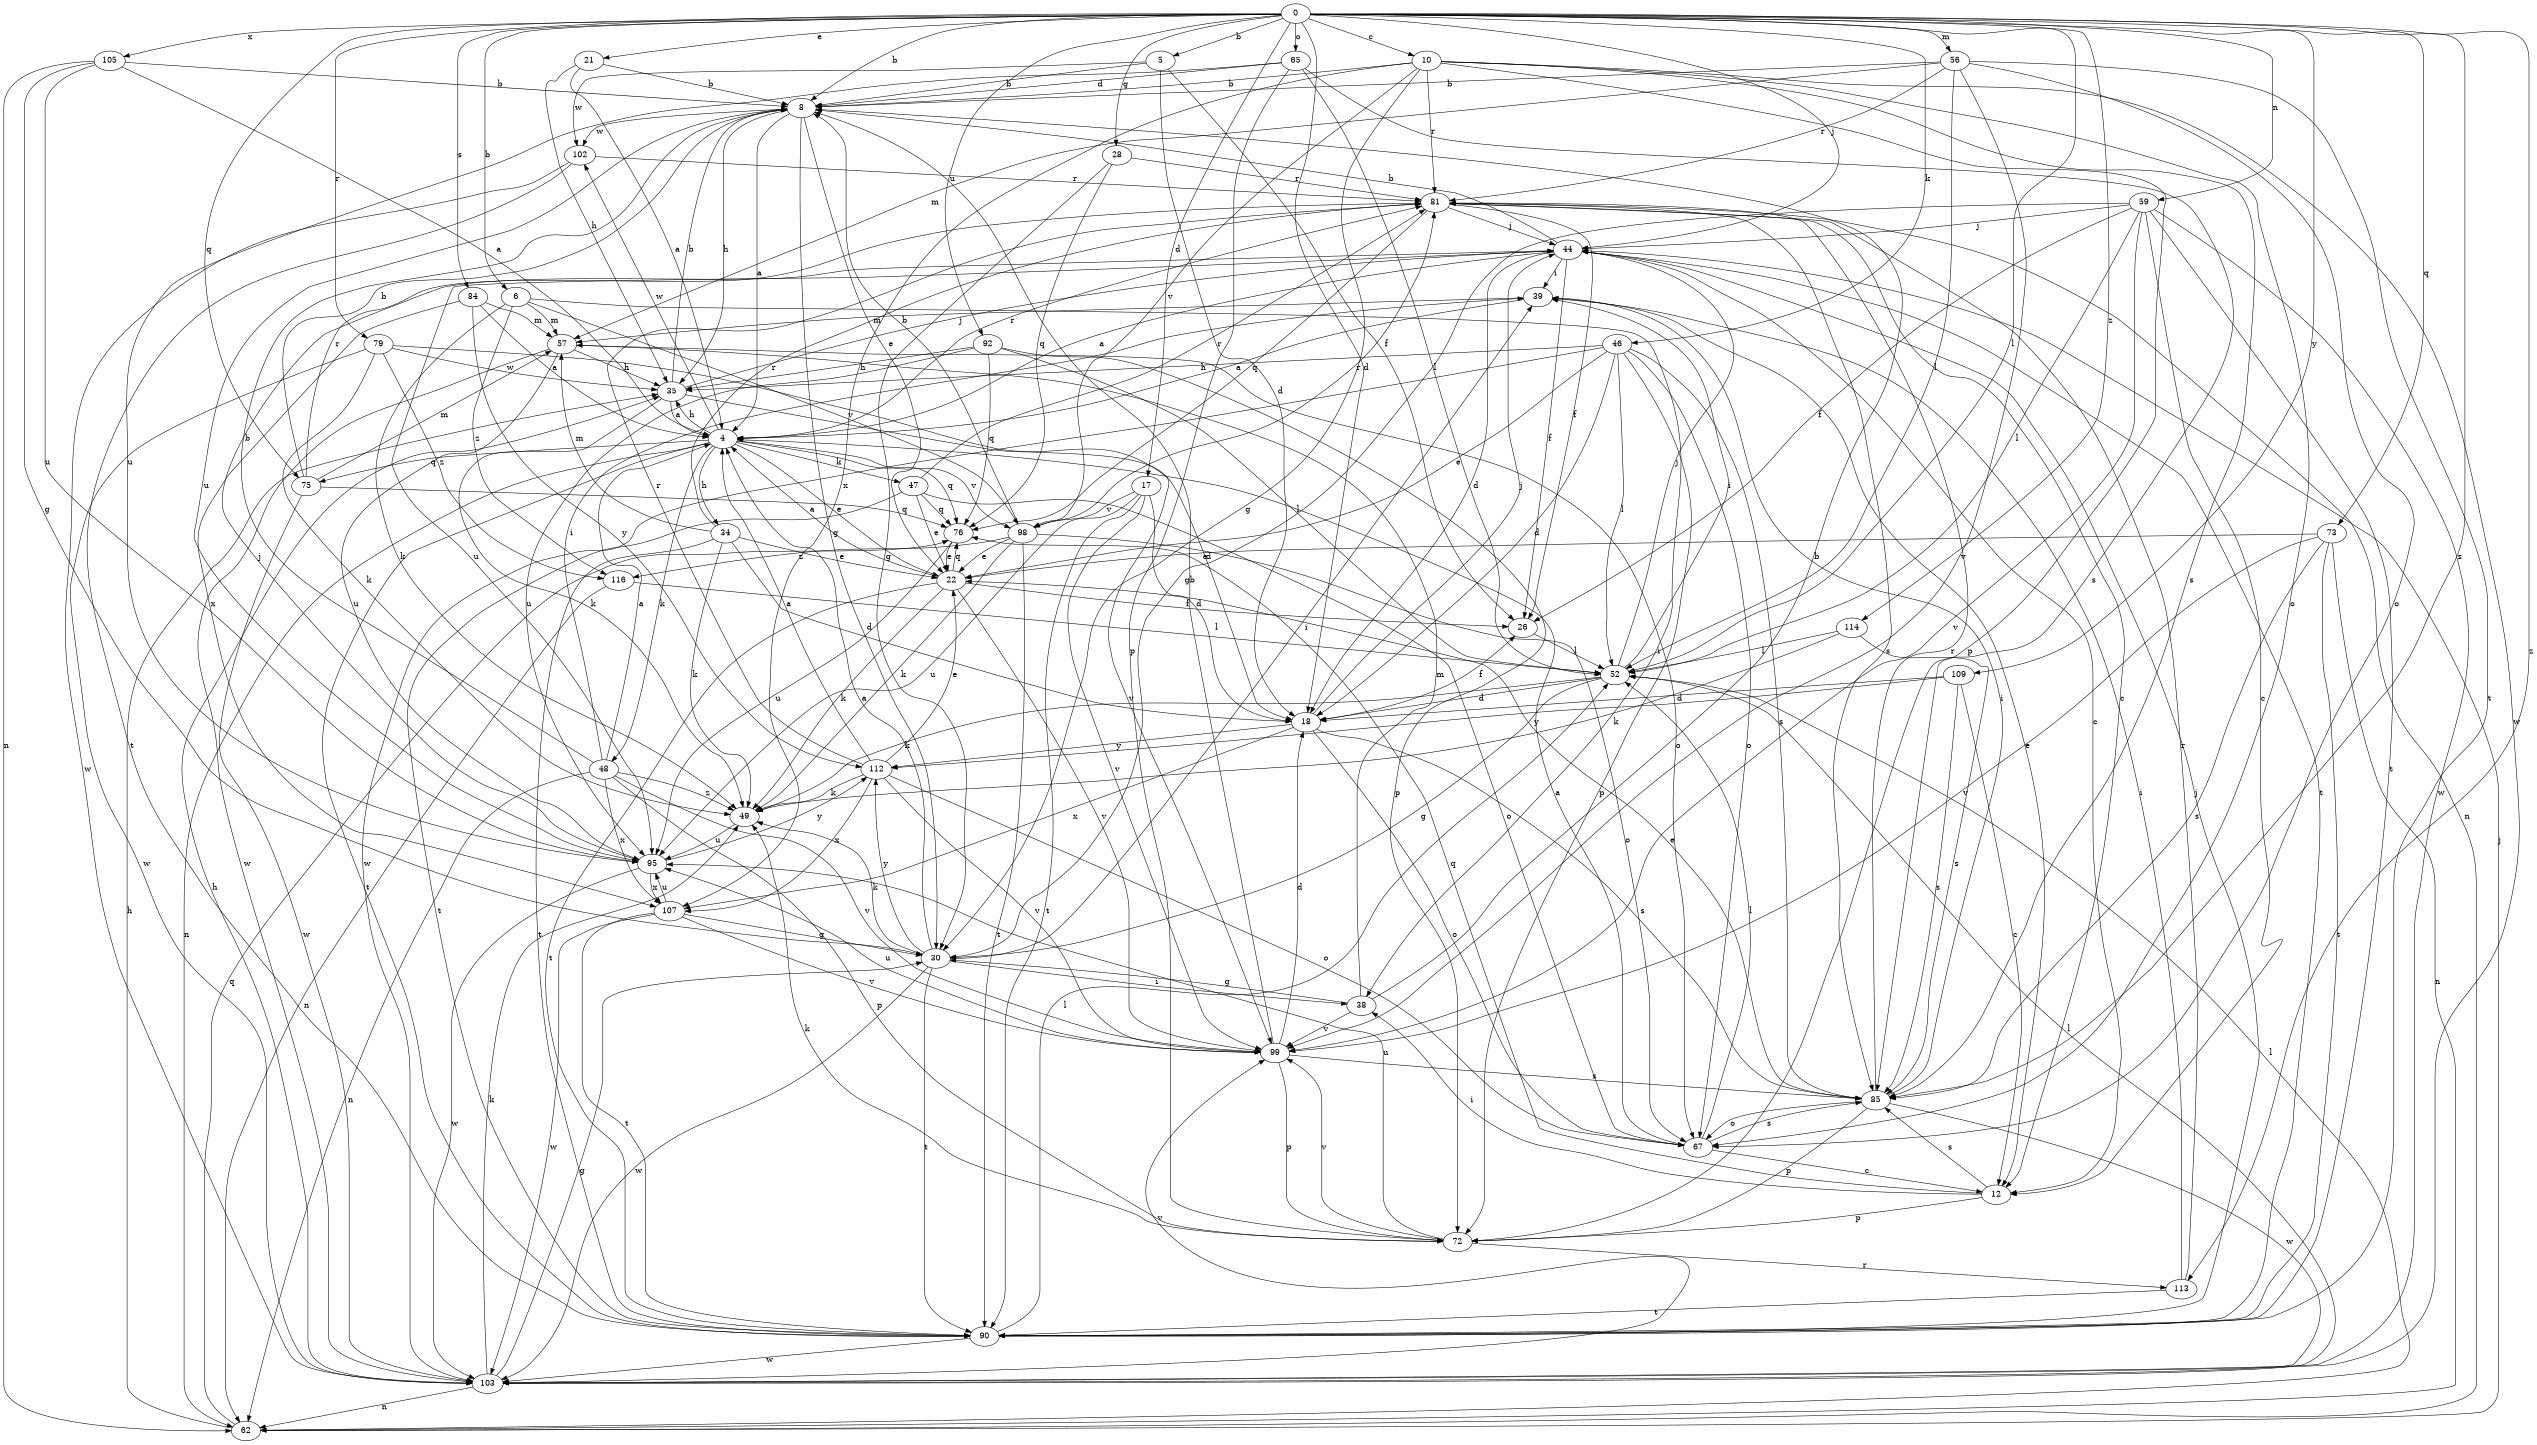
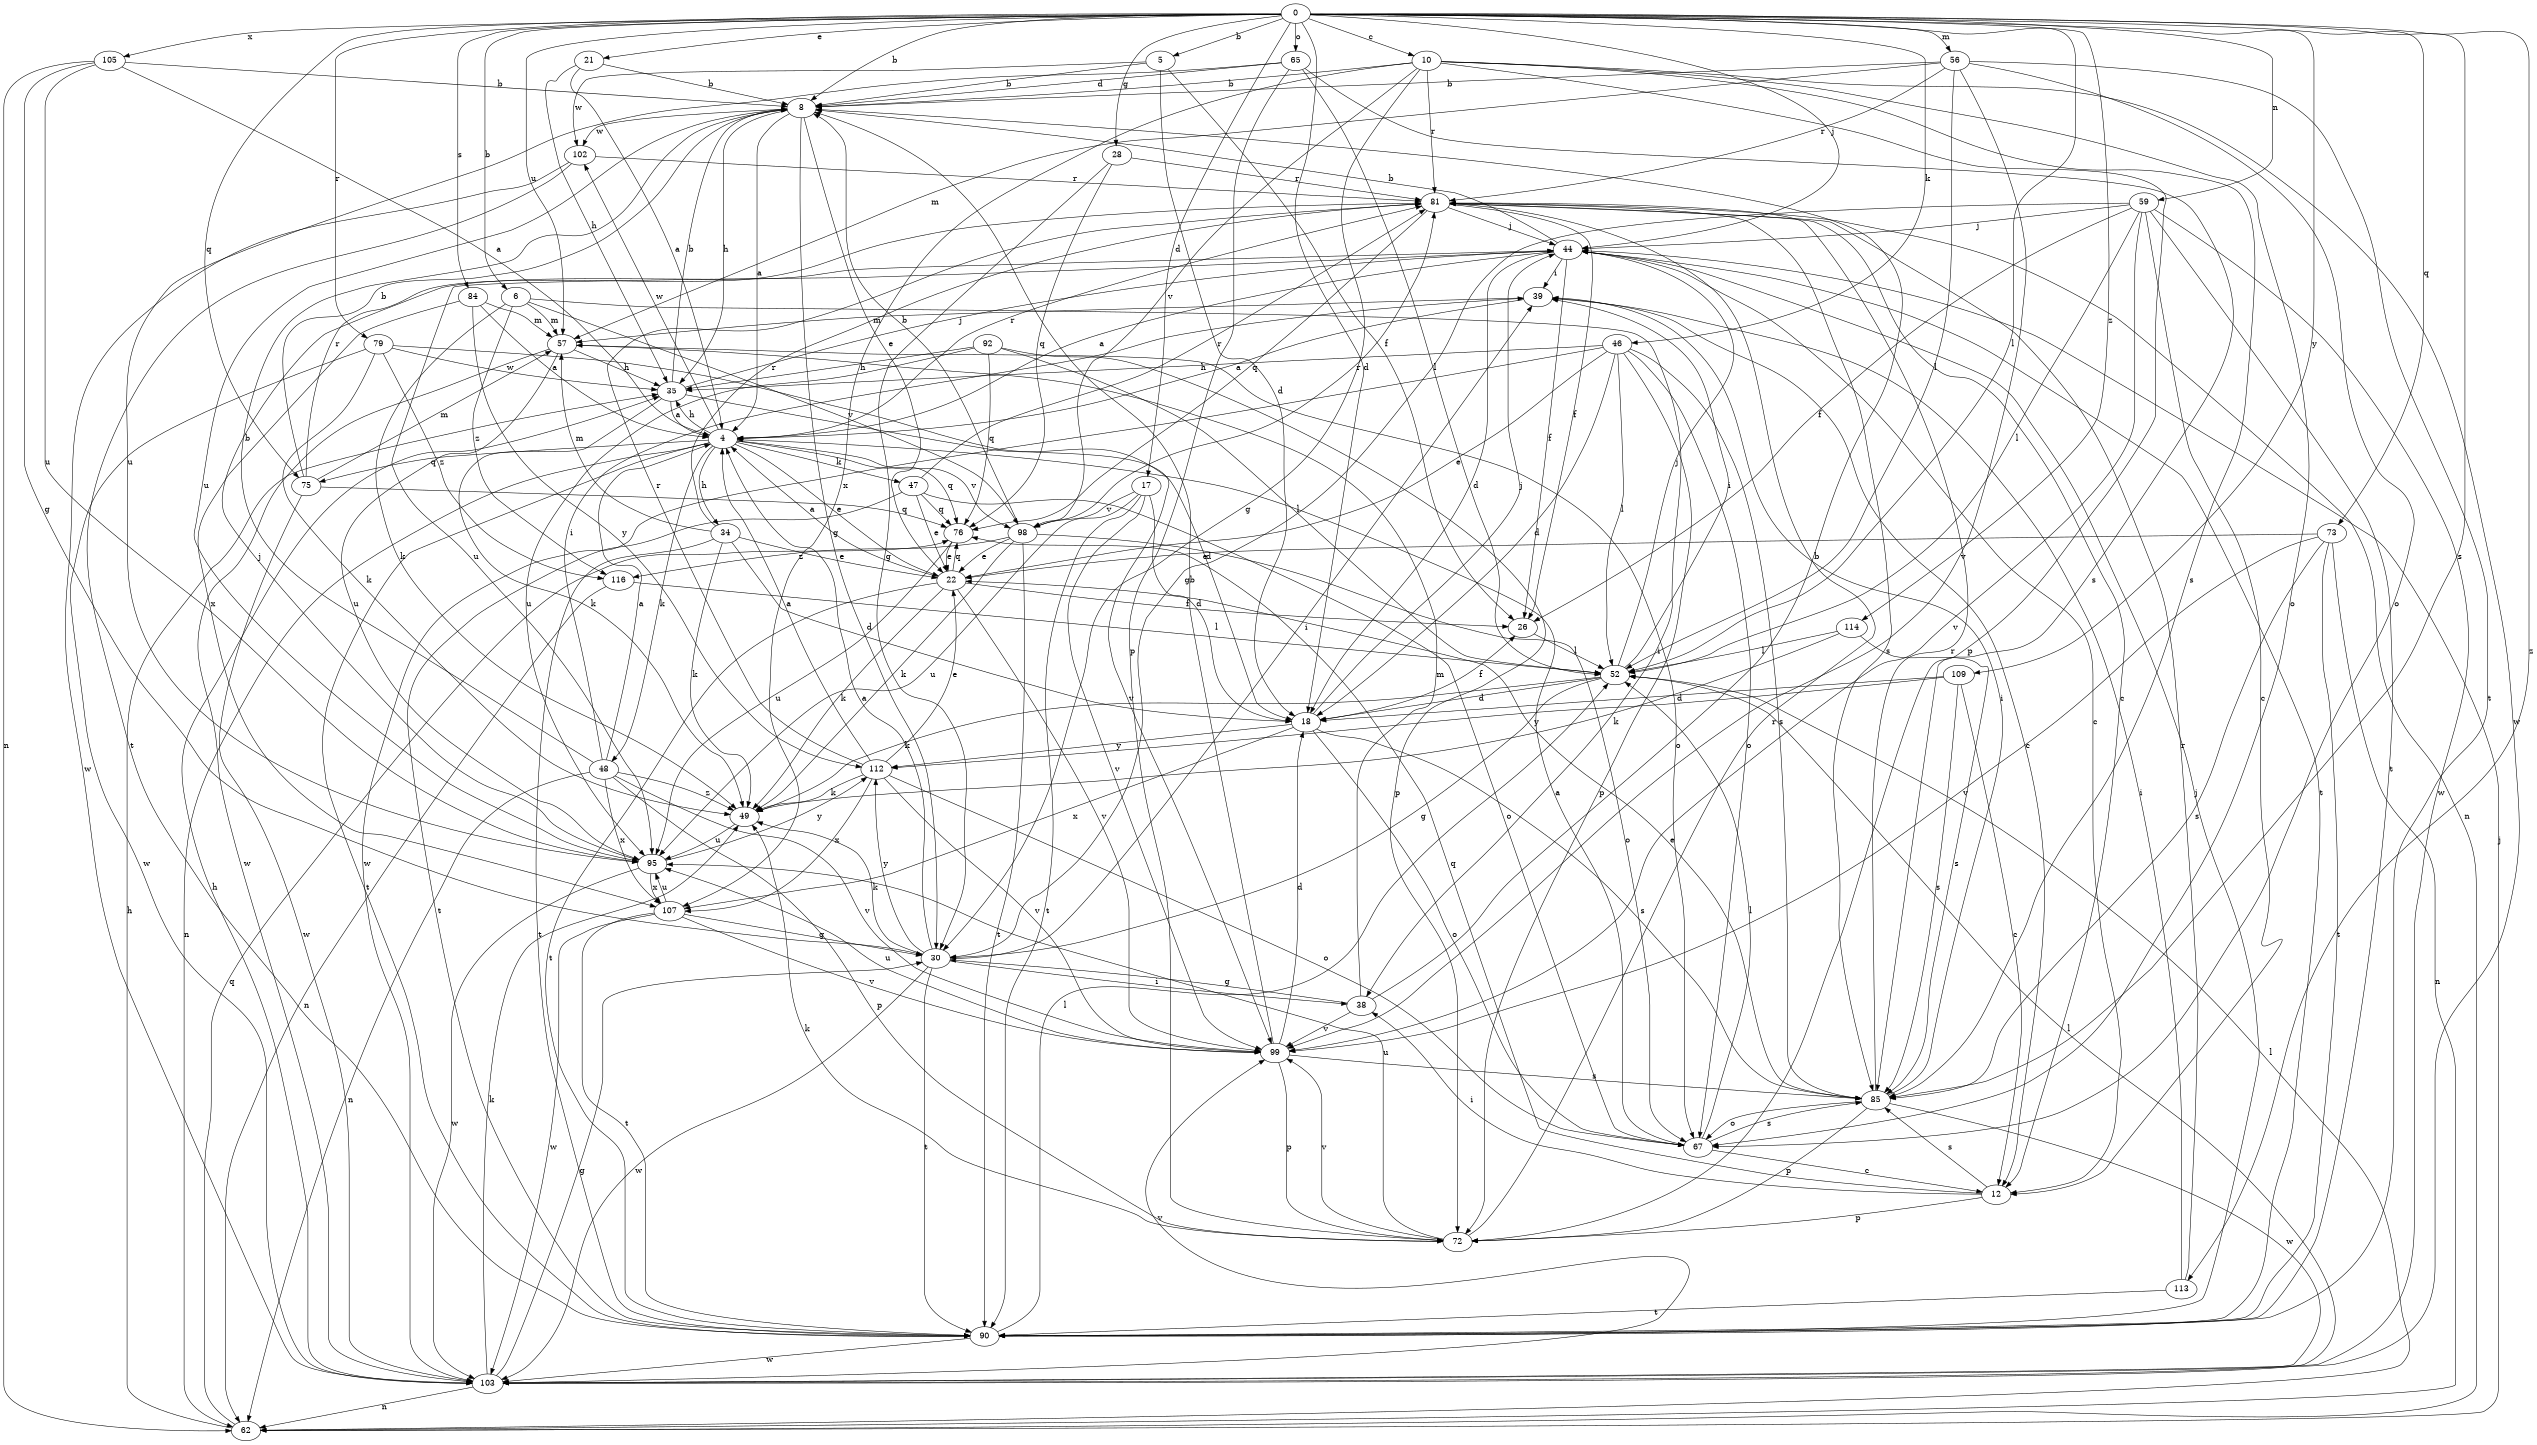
edge "0" -> "92": now "0" -> "57"
edge "39" -> "12": label "e" -> "c"
edge "72" -> "113": now "72" -> "81"
